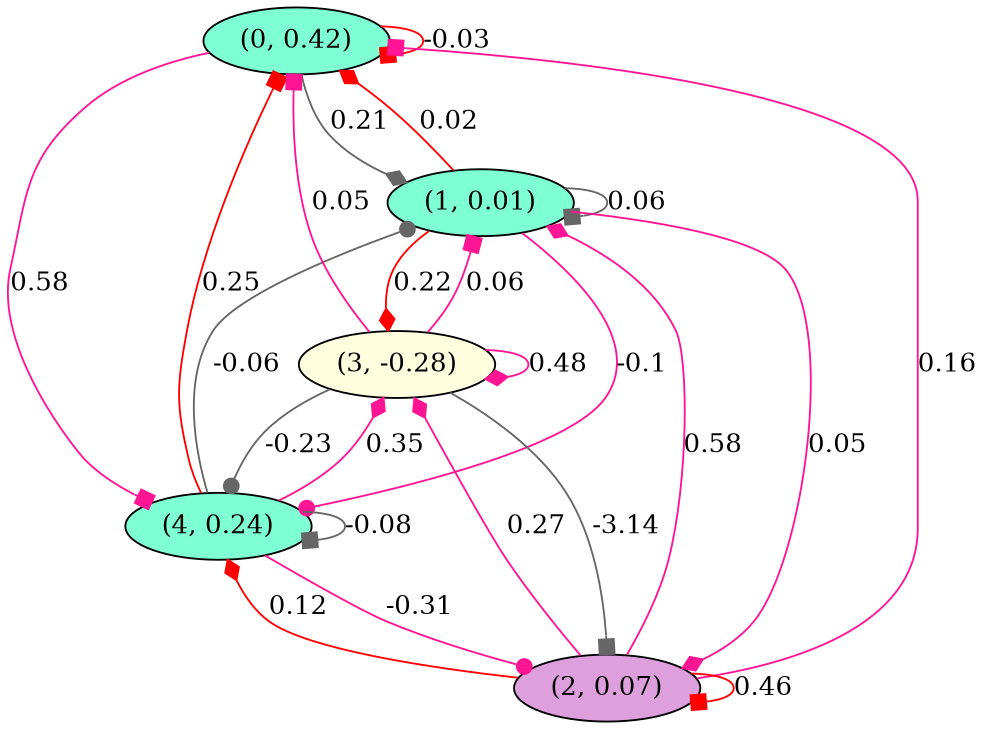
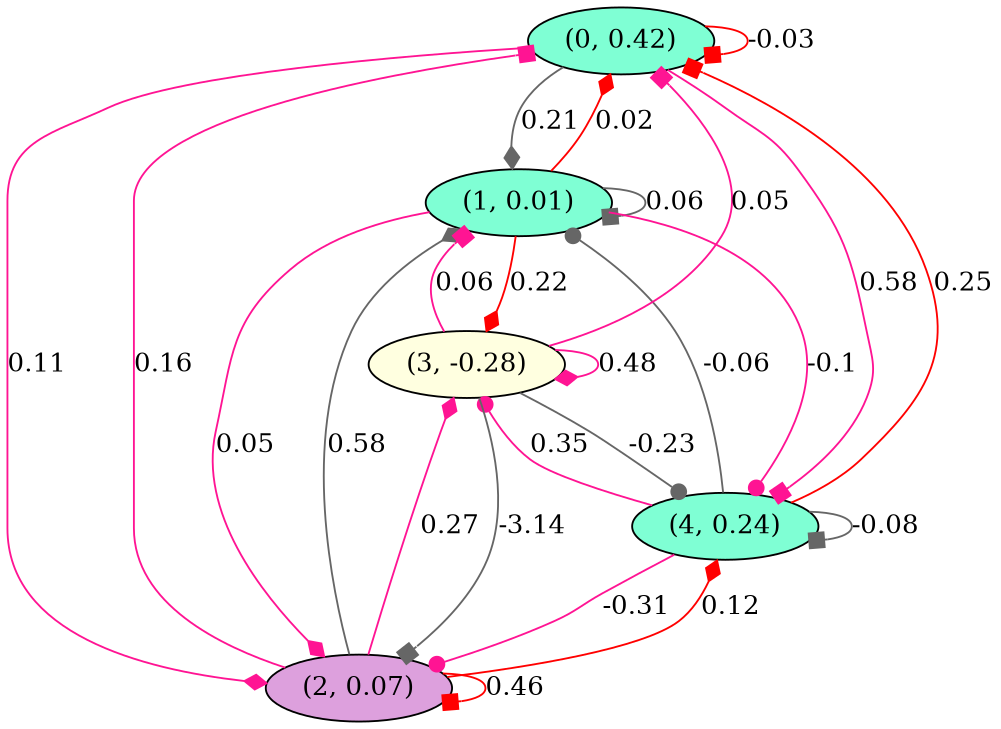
edge "(0, 0.42)" -> "(2, 0.07)": added, label "0.11"
edge "(2, 0.07)" -> "(1, 0.01)": color deeppink -> gray40
edge "(4, 0.24)" -> "(3, -0.28)": arrowhead diamond -> dot
